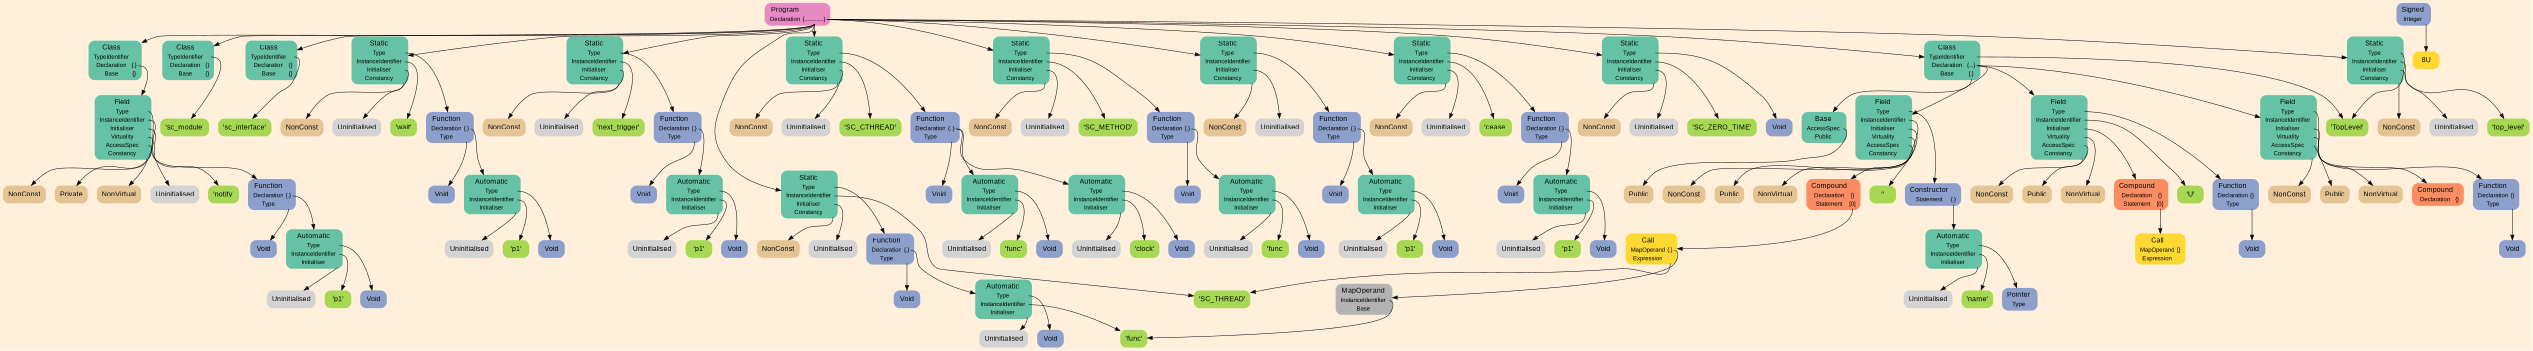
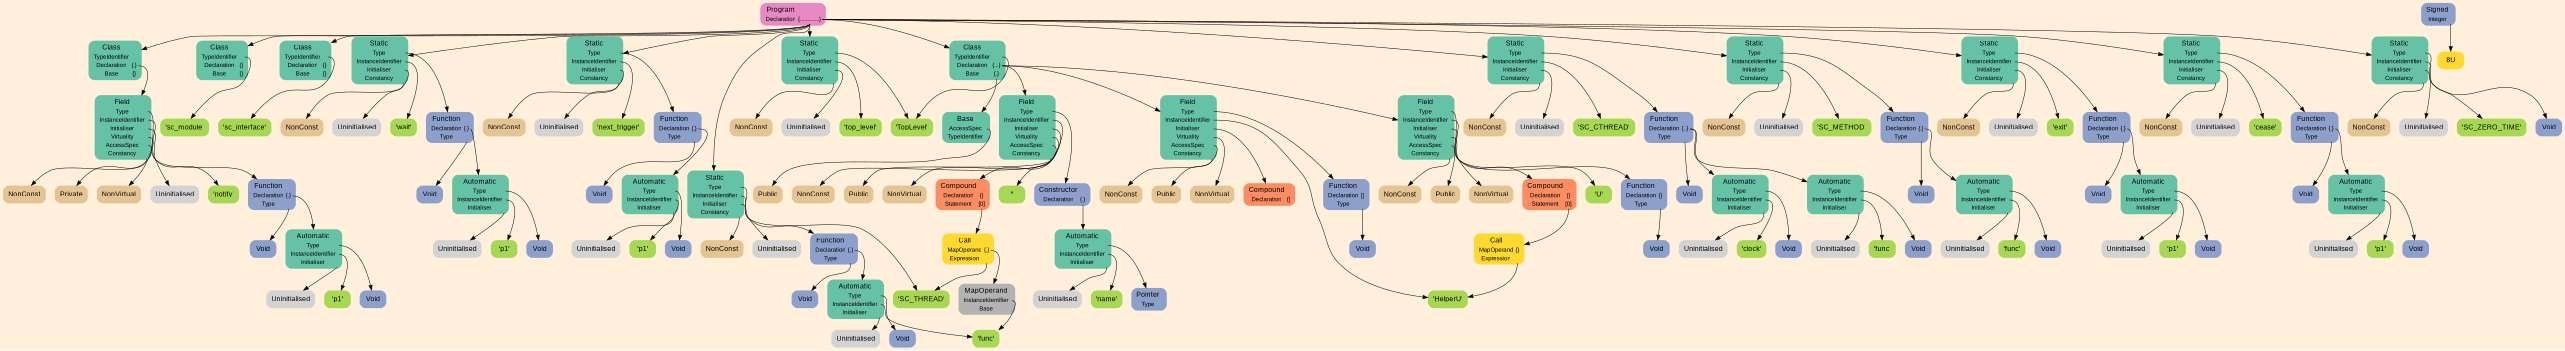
node "'exit'": added
node "Base": text "Public" -> "TypeIdentifier"
node "Constructor": text "Statement" -> "Declaration"
node "'HelperU'": added
